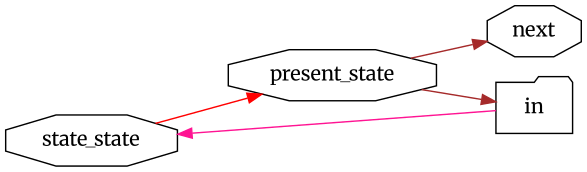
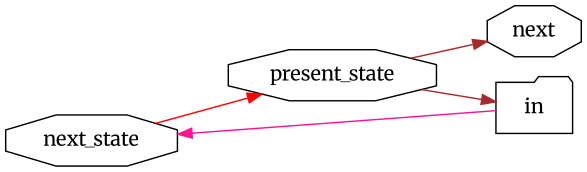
node "state_state": label "state_state" -> "next_state"
